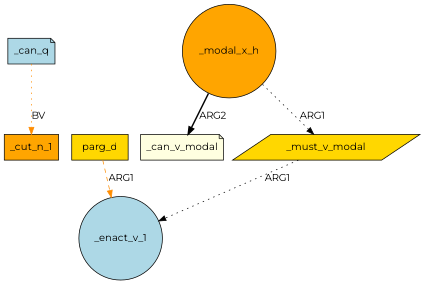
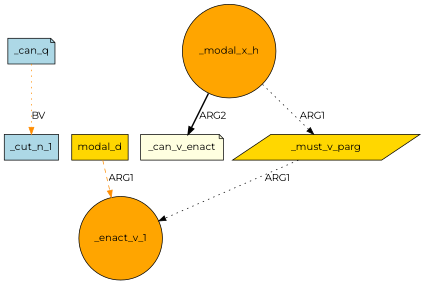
node "_cut_n_1": fillcolor orange -> lightblue
node "parg_d": label "parg_d" -> "modal_d"
node "_can_v_modal": label "_can_v_modal" -> "_can_v_enact"
node "_must_v_modal": label "_must_v_modal" -> "_must_v_parg"
node "_enact_v_1": fillcolor lightblue -> orange
